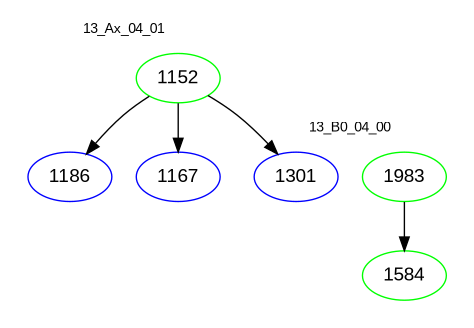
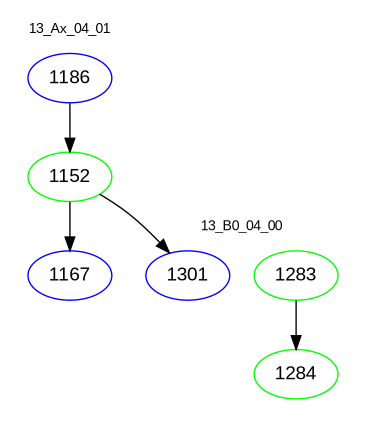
edge "1152" -> "1186": reversed
node "1983": label "1983" -> "1283"
node "1584": label "1584" -> "1284"
